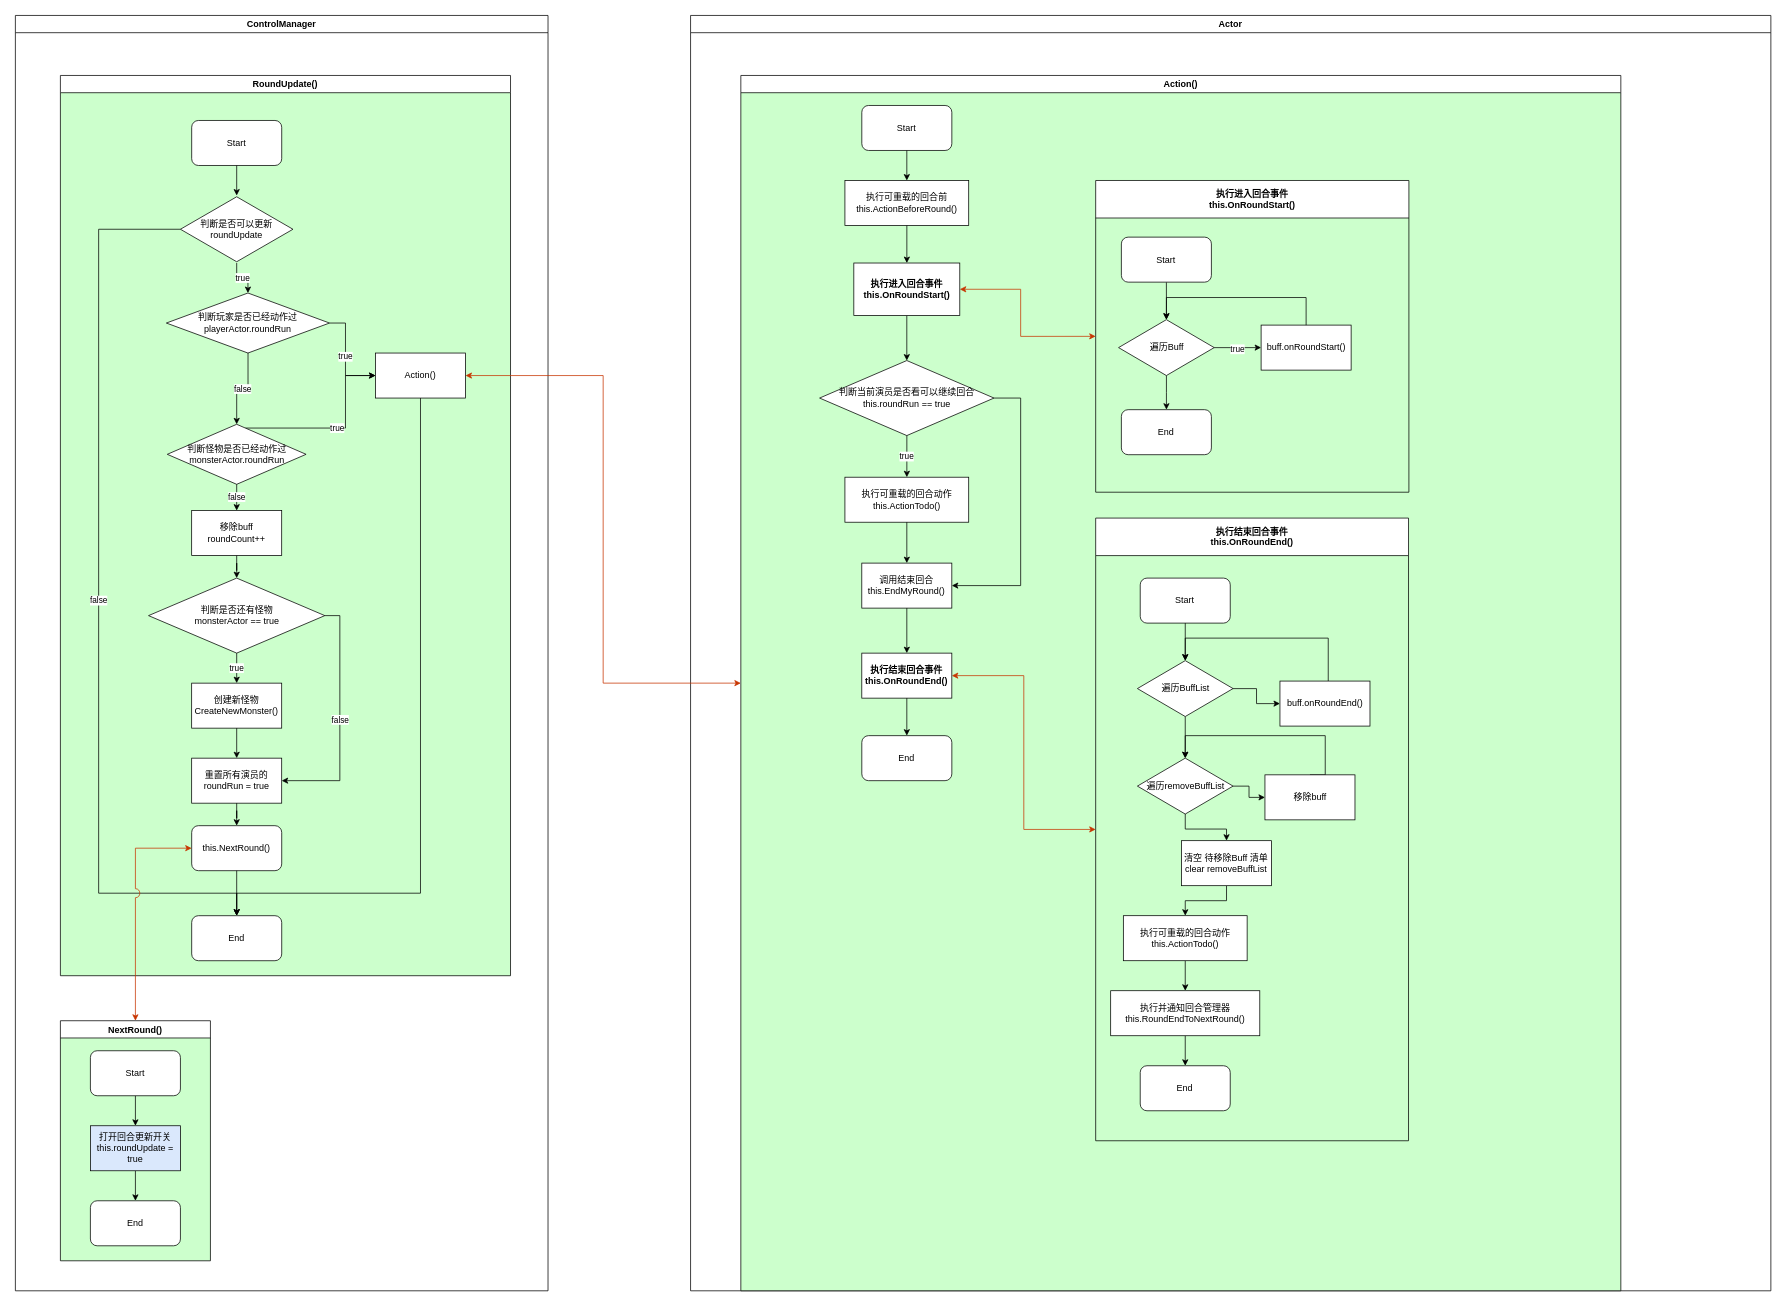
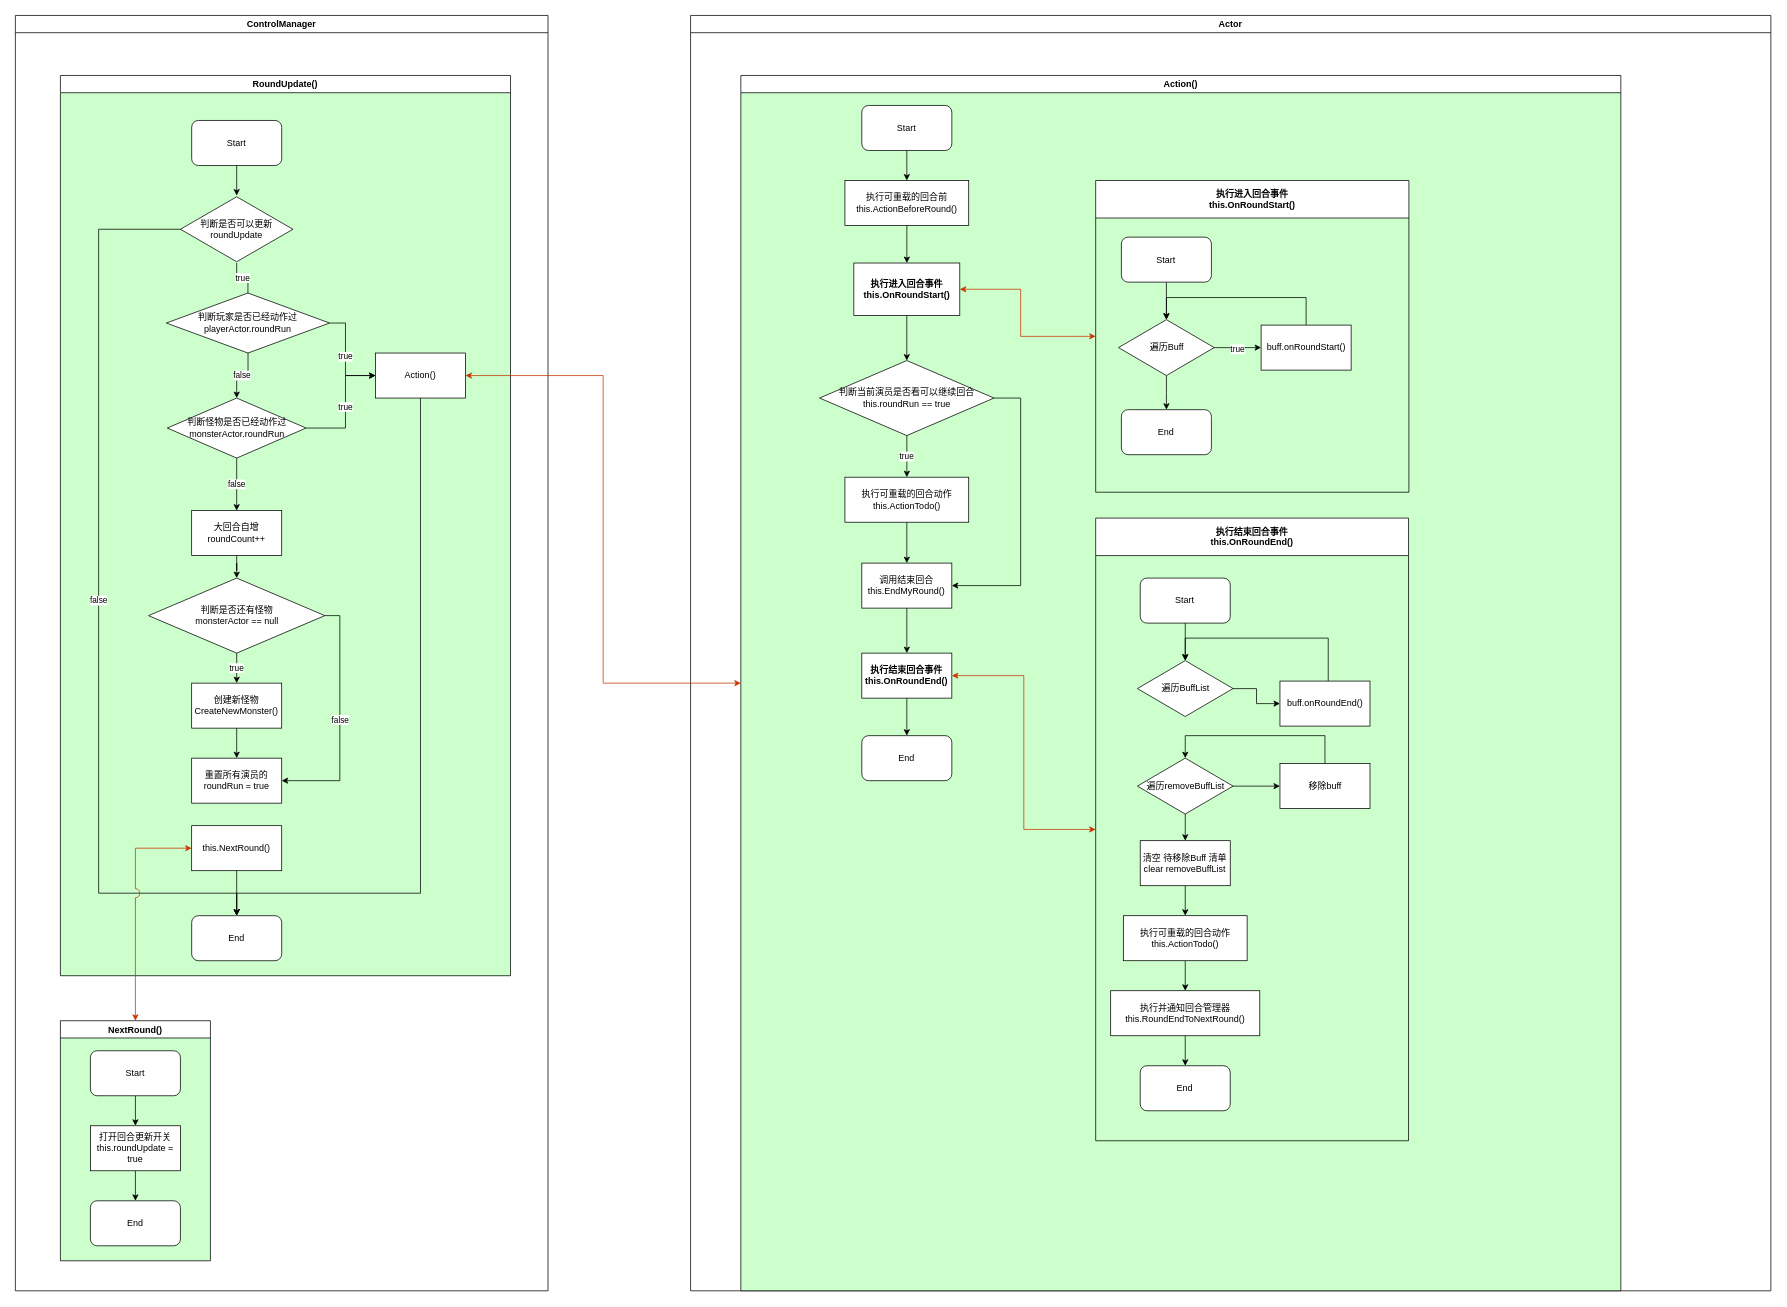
edge "判断是否可以更新 roundUpdate" -> "判断玩家是否已经动作过 playerActor.roundRun": arrowhead classic -> none
node "判断怪物是否已经动作过 monsterActor.roundRun": moved (237, 454) -> (237, 428)
node "移除buff roundCount++": label "移除buff roundCount++" -> "大回合自增 roundCount++"
node "判断是否还有怪物 monsterActor == true": label "判断是否还有怪物 monsterActor == true" -> "判断是否还有怪物 monsterActor == null"
edge "遍历BuffList" -> "遍历removeBuffList": removed
node "移除buff": moved (1310, 797) -> (1325, 786)
edge "重置所有演员的roundRun = true" -> "this.NextRound()": removed
node "this.NextRound()": shape rounded rectangle -> rectangle
node "清空 待移除Buff 清单 clear removeBuffList": moved (1226, 863) -> (1185, 863)
node "打开回合更新开关 this.roundUpdate = true": fillcolor #dae8fc -> #ffffff
